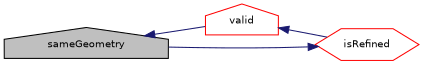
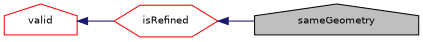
edge "valid" -> "sameGeometry": removed
